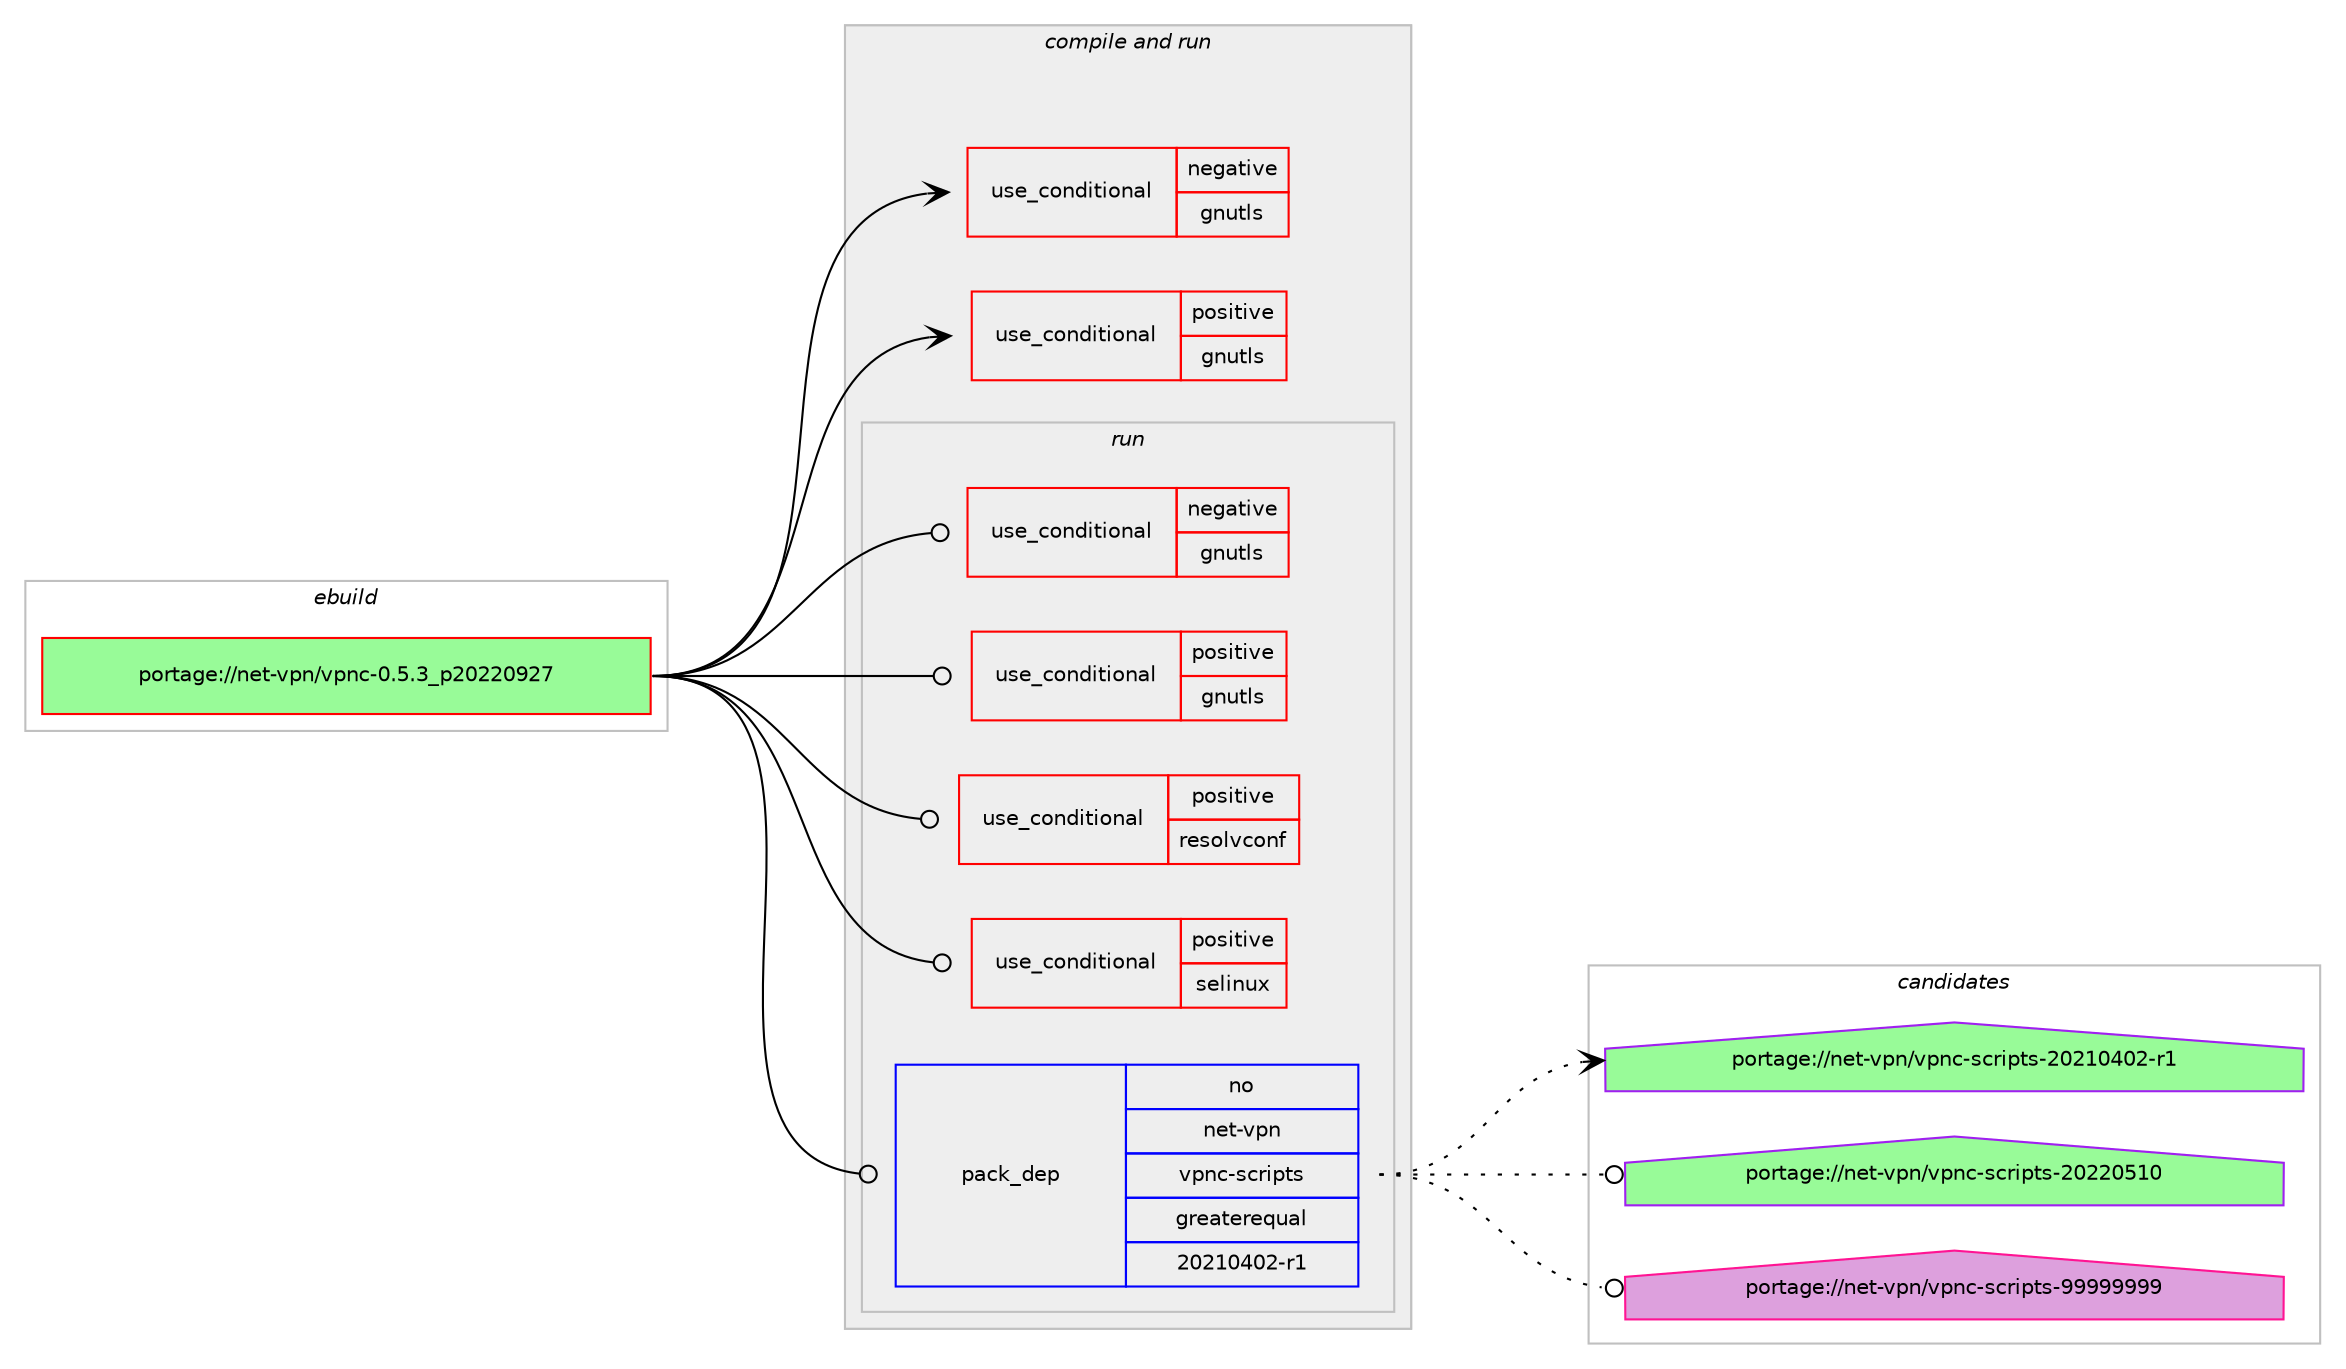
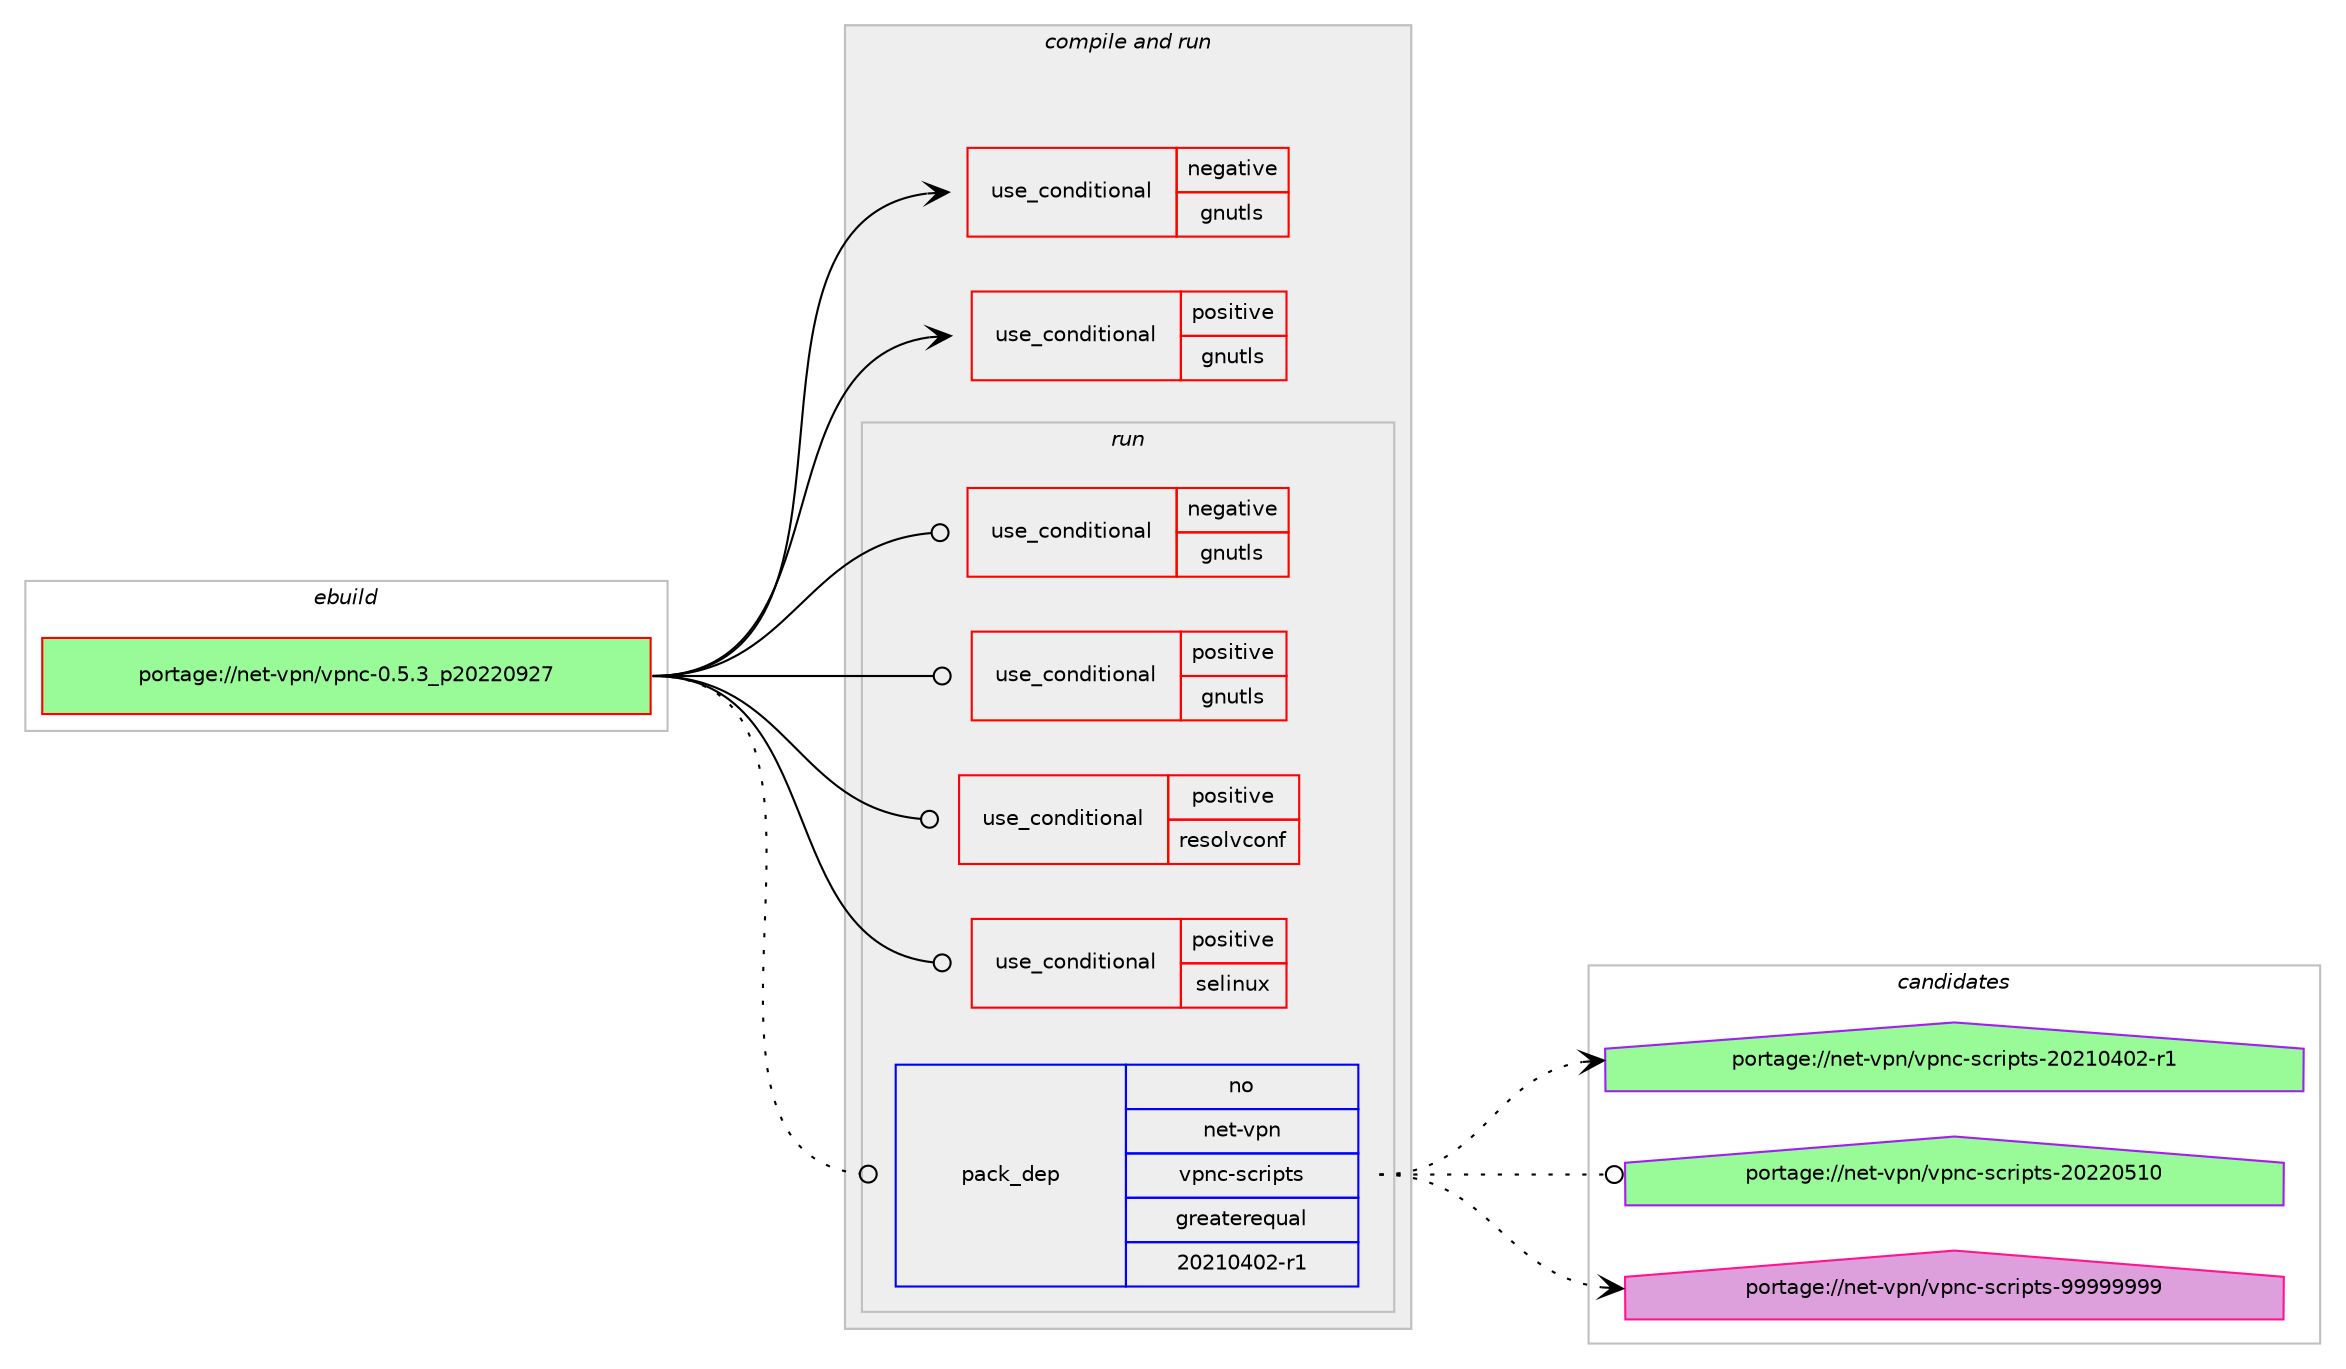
edge "portage://net-vpn/vpnc-0.5.3_p20220927" -> "pack_dep": style solid -> dotted
edge "pack_dep" -> "portage://net-vpn/vpnc-scripts-99999999": arrowhead odot -> vee
